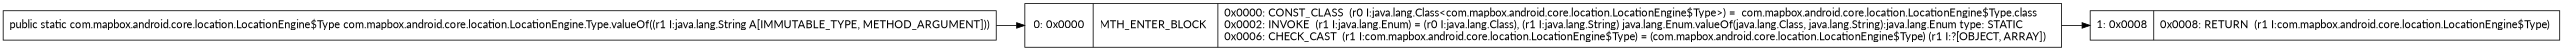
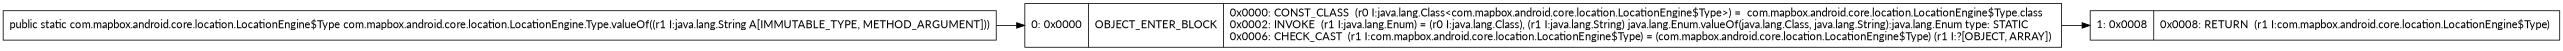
node "0: 0x0000": text "MTH_ENTER_BLOCK" -> "OBJECT_ENTER_BLOCK"
